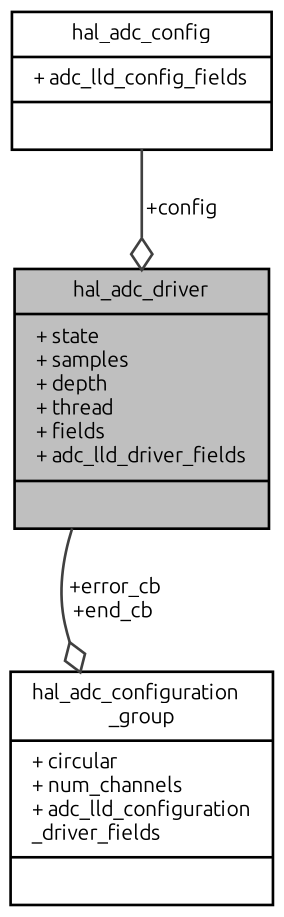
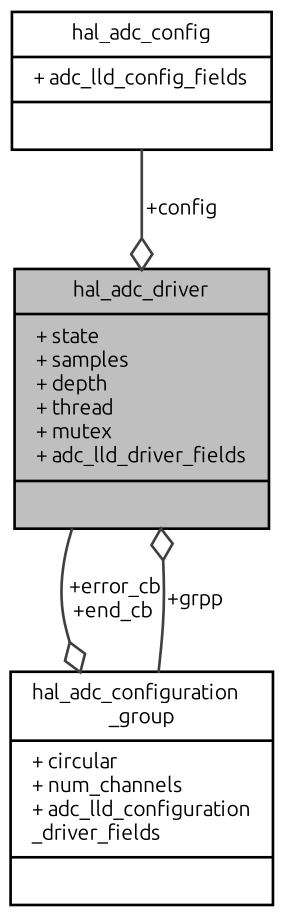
node "hal_adc_driver": text "+ fields" -> "+ mutex"
edge "hal_adc_configuration" -> "hal_adc_driver": added, label "+grpp"
